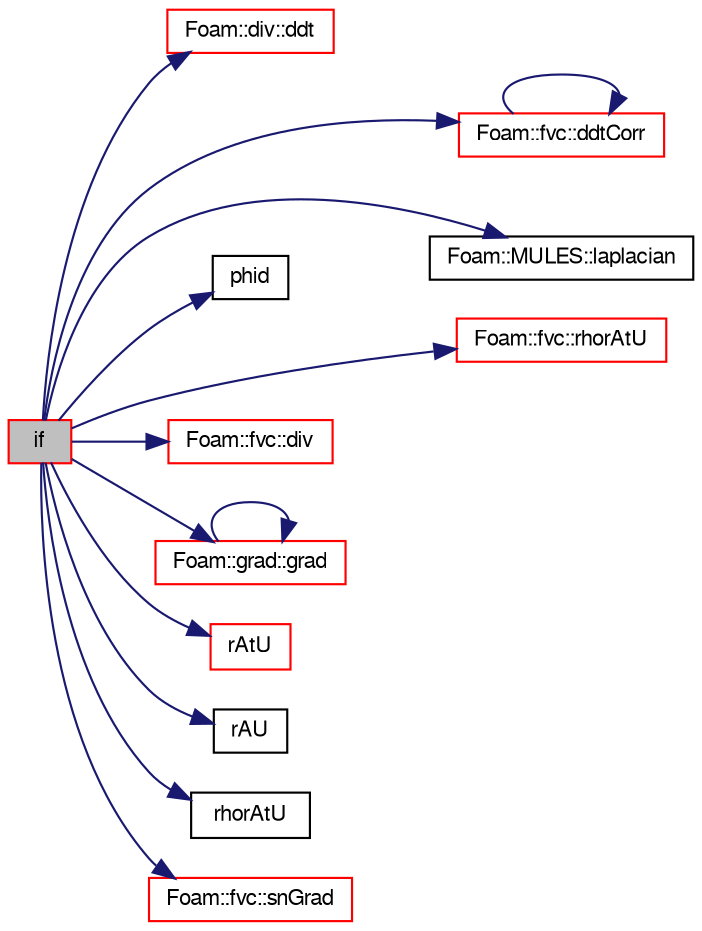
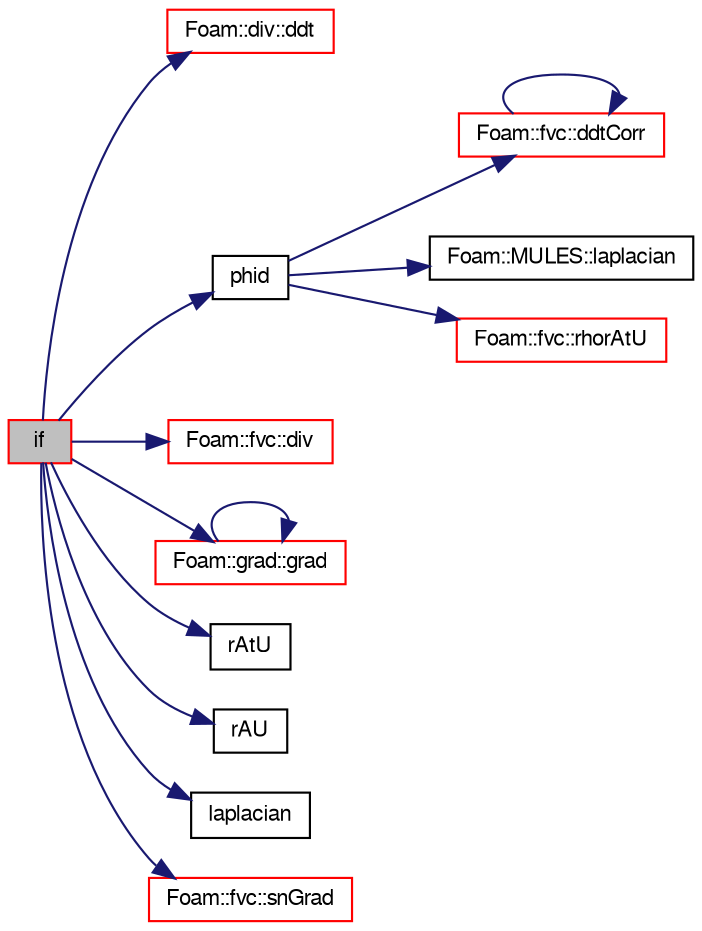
edge "if" -> "Foam::fvc::ddtCorr": now "phid" -> "Foam::fvc::ddtCorr"
edge "if" -> "Foam::MULES::laplacian": now "phid" -> "Foam::MULES::laplacian"
edge "if" -> "Foam::fvc::rhorAtU": now "phid" -> "Foam::fvc::rhorAtU"
node "rAtU": color red -> black
node "rhorAtU": label "rhorAtU" -> "laplacian"
